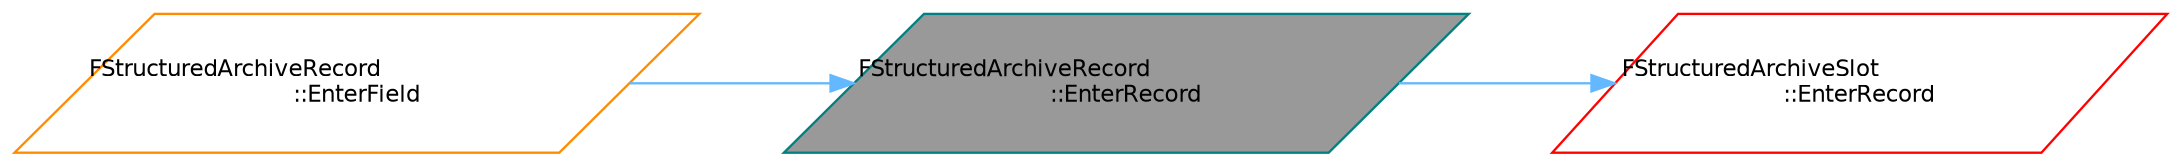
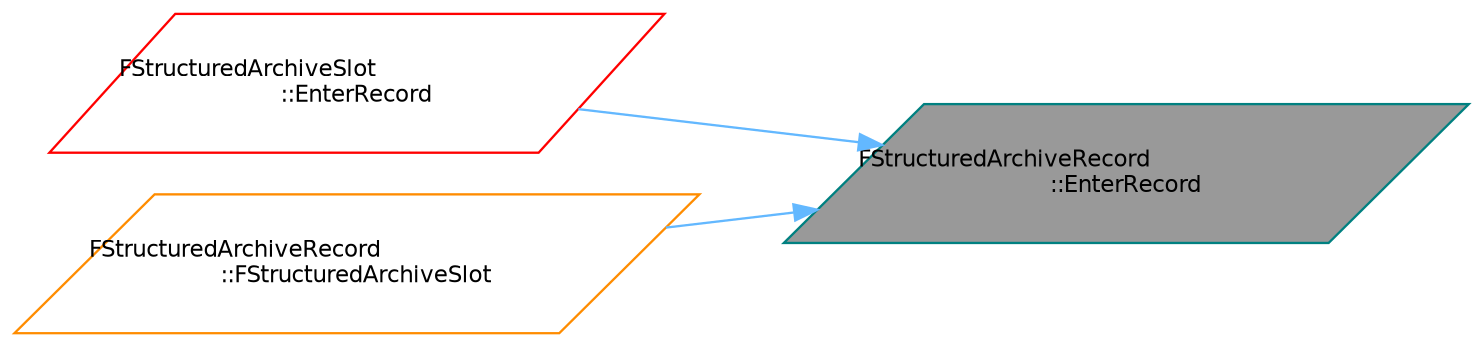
node "FStructuredArchiveRecord ::EnterField": label "FStructuredArchiveRecord ::EnterField" -> "FStructuredArchiveRecord ::FStructuredArchiveSlot"
edge "FStructuredArchiveRecord ::EnterRecord" -> "FStructuredArchiveSlot ::EnterRecord": reversed
